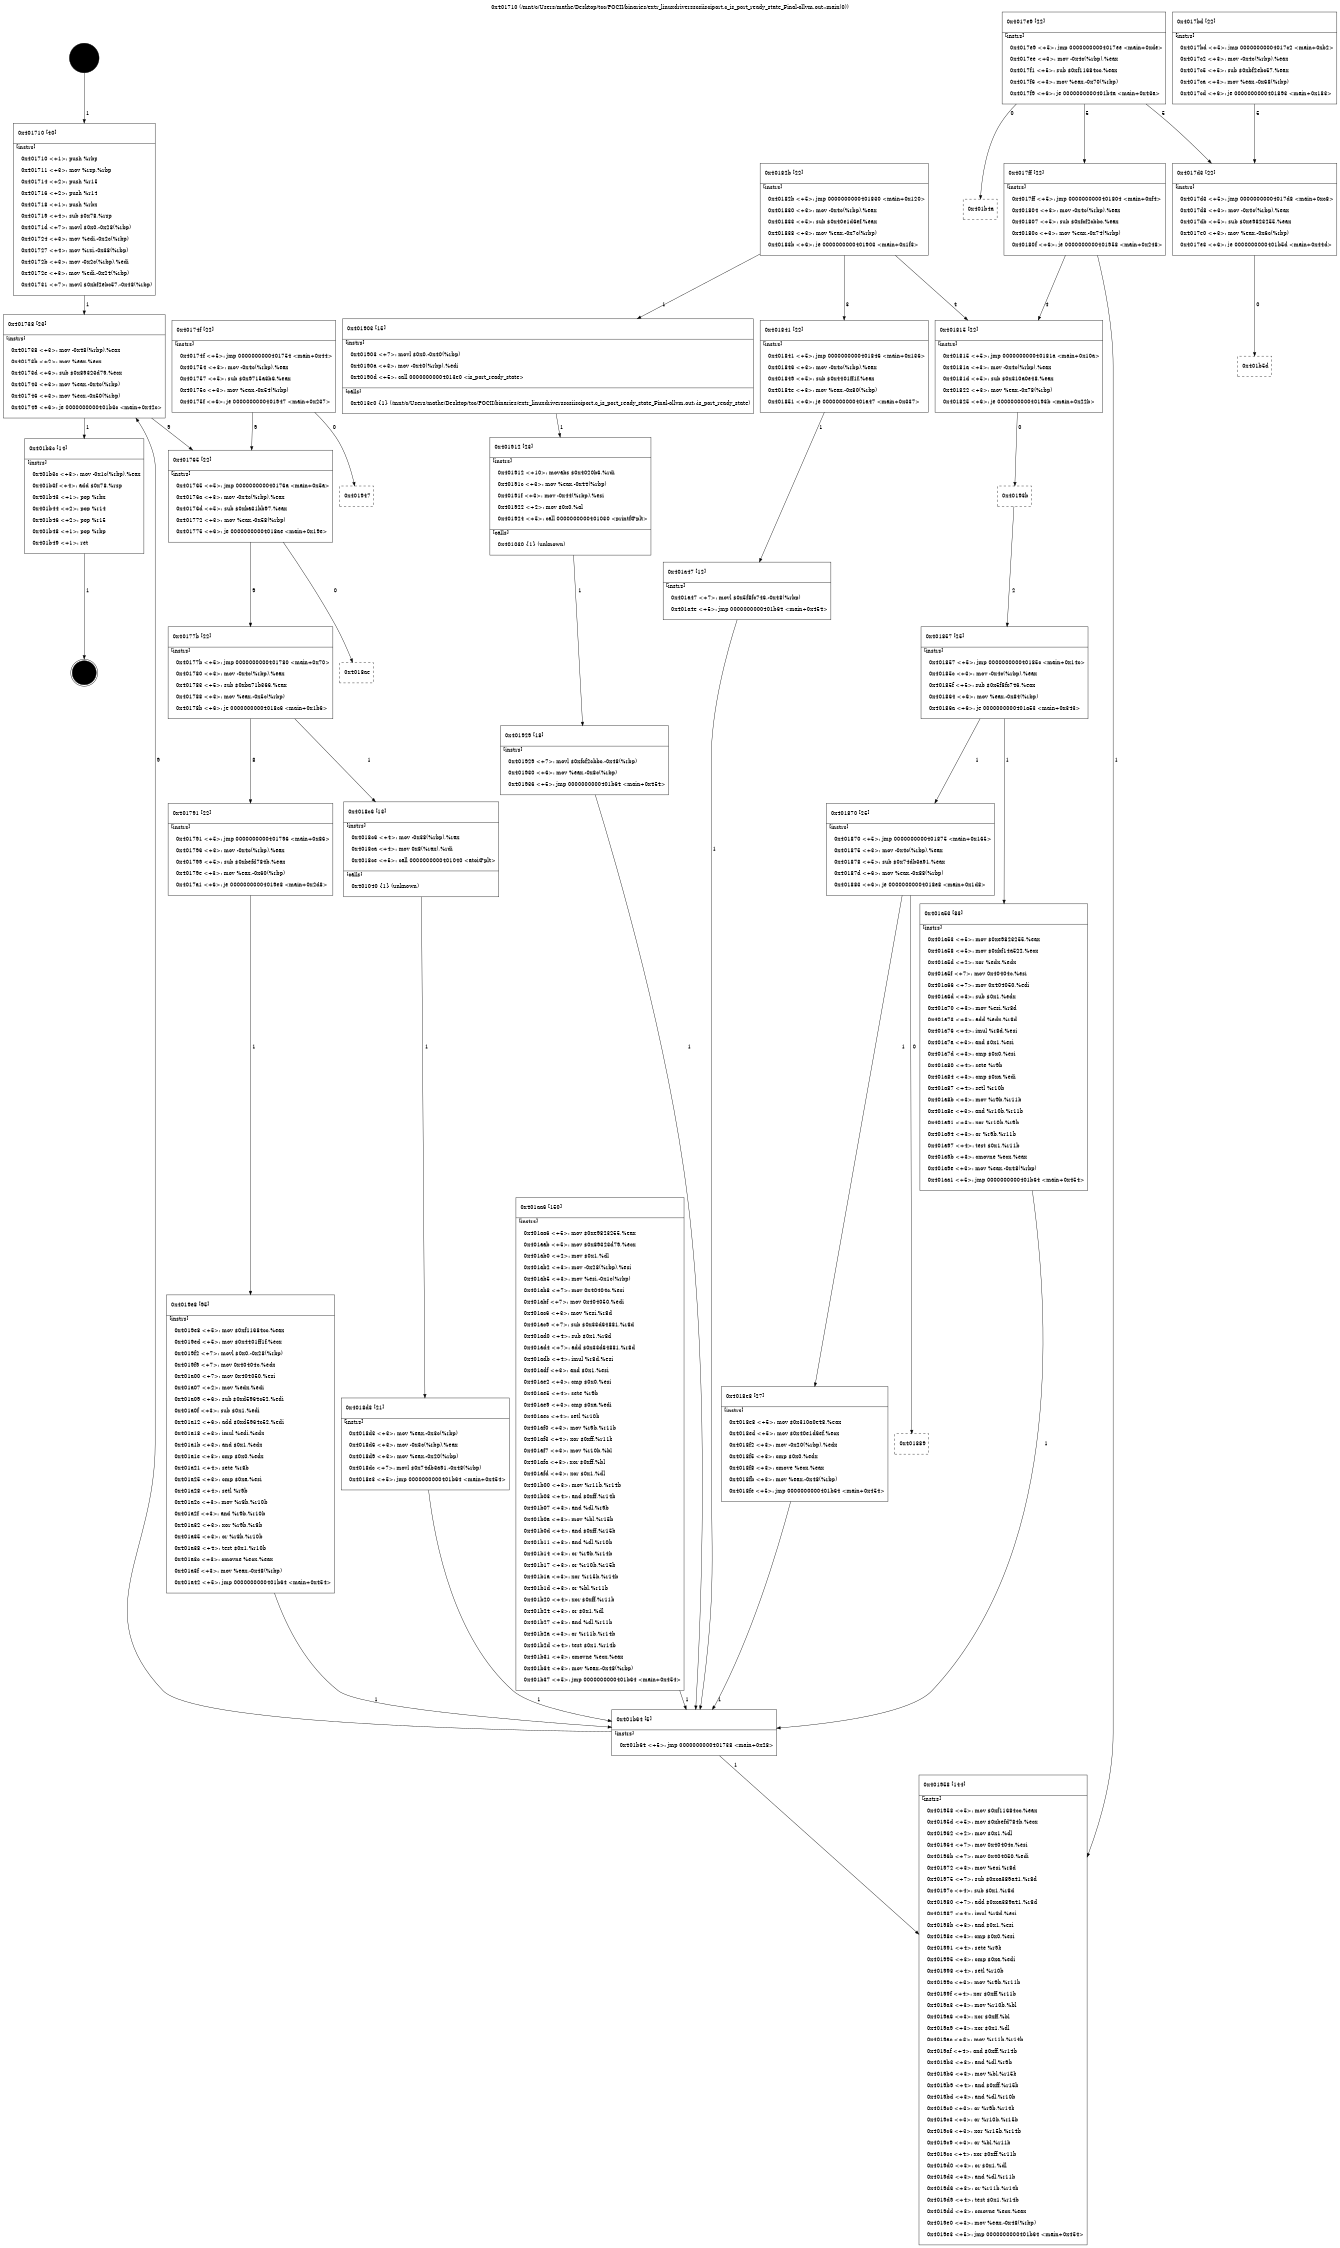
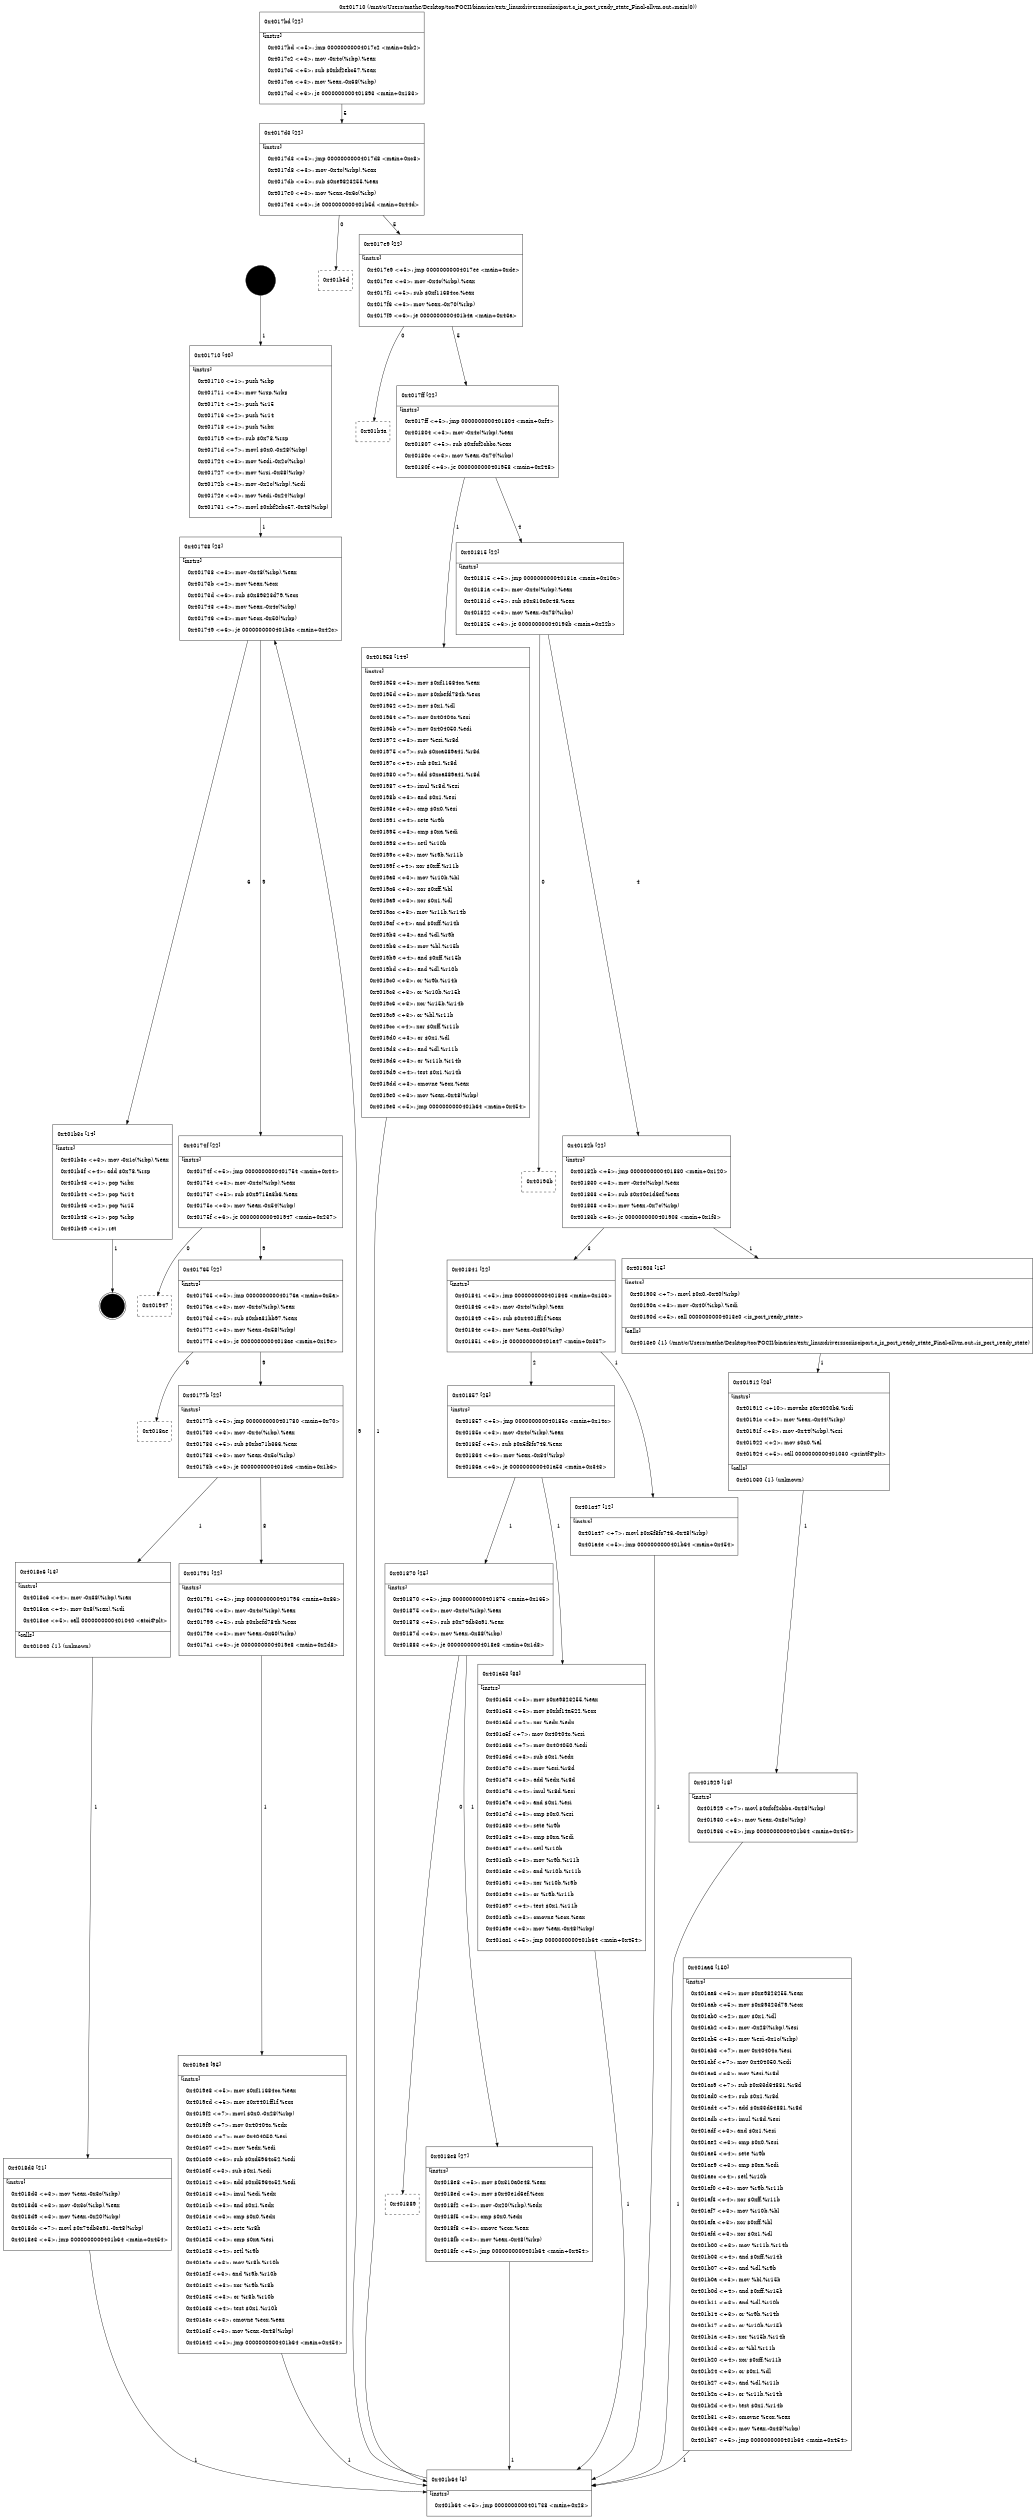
edge "0x4017e9 [22]" -> "0x4017d3 [22]": reversed
edge "0x40182b [22]" -> "0x401815 [22]": reversed
edge "0x401738 [23]" -> "0x401b3c [14]": label " 1" -> " 6"
edge "0x401738 [23]" -> "0x401765 [22]": now "0x401738 [23]" -> "0x40174f [22]"
edge "0x40193b" -> "0x401857 [25]": now "0x401841 [22]" -> "0x401857 [25]"
edge "0x401b64 [5]" -> "0x401958 [144]": reversed
